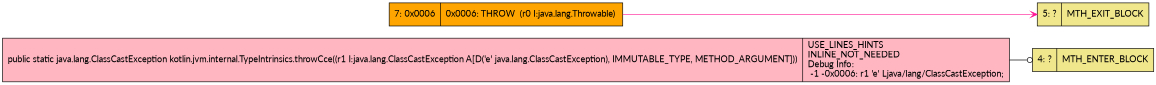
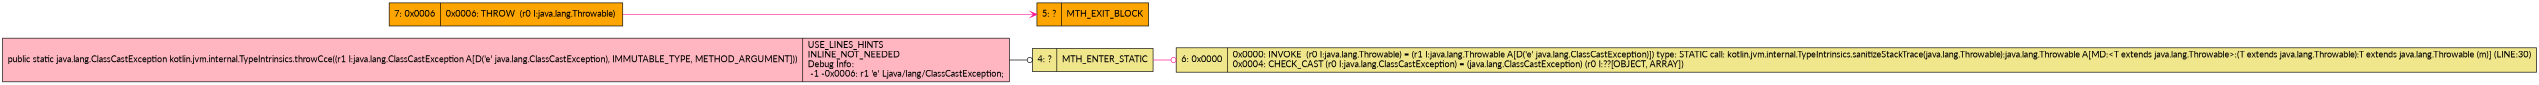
node "5: ?": fillcolor khaki -> orange
node "4: ?": text "MTH_ENTER_BLOCK" -> "MTH_ENTER_STATIC"
node "6: 0x0000": added
